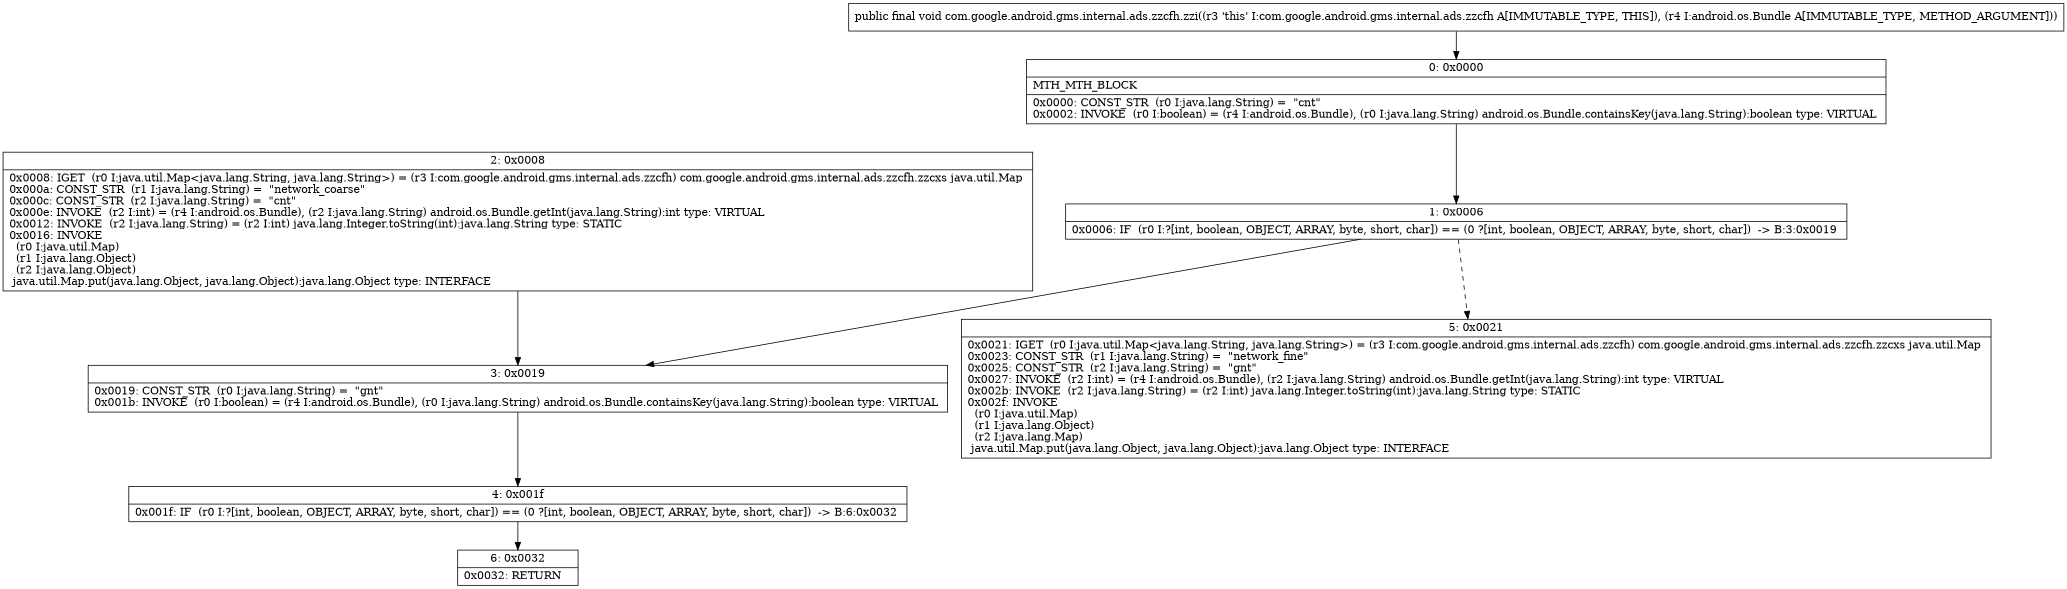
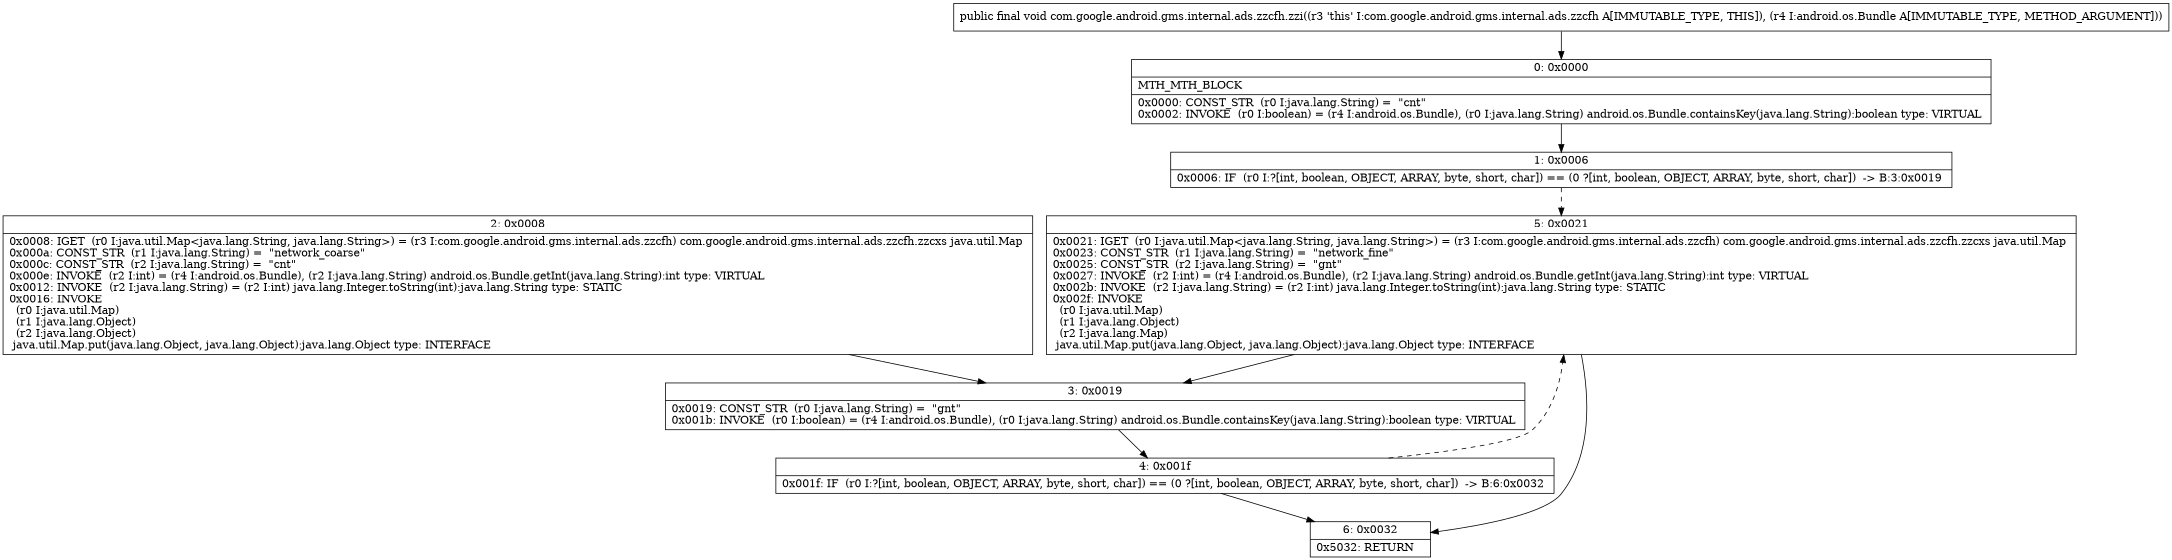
edge "1: 0x0006" -> "3: 0x0019": now "5: 0x0021" -> "3: 0x0019"
edge "4: 0x001f" -> "5: 0x0021": added
edge "5: 0x0021" -> "6: 0x0032": added
node "6: 0x0032": text "0x0032: RETURN" -> "0x5032: RETURN"
